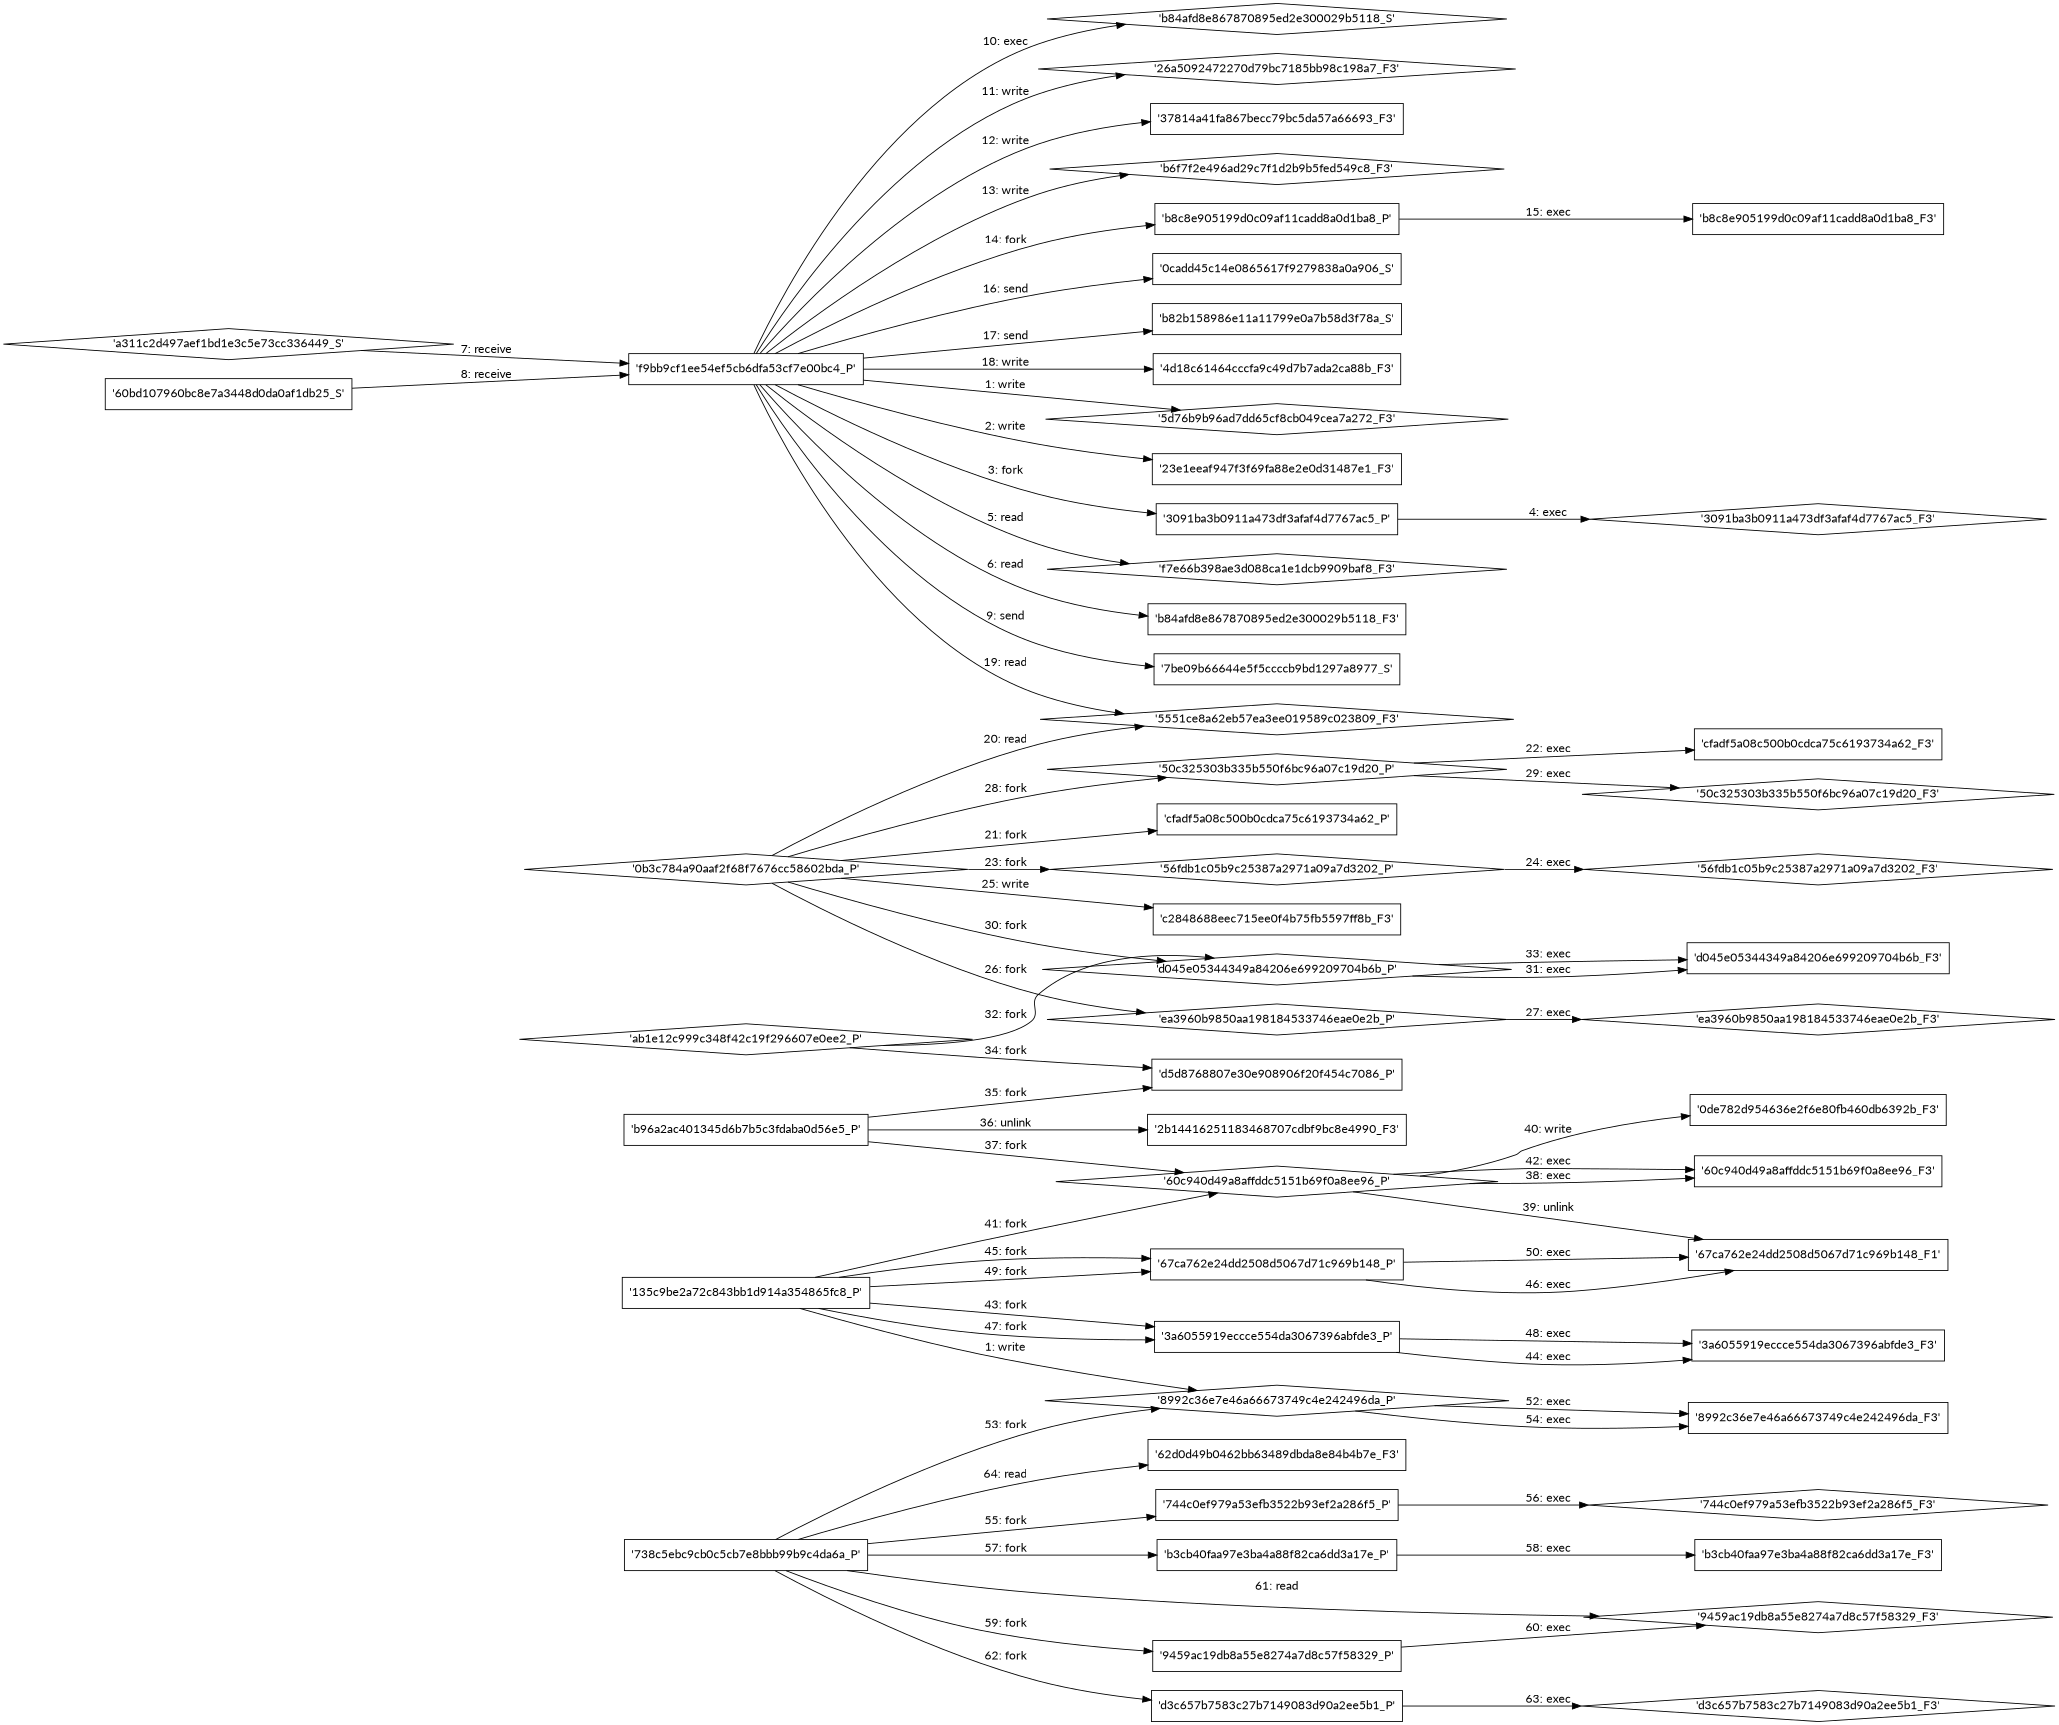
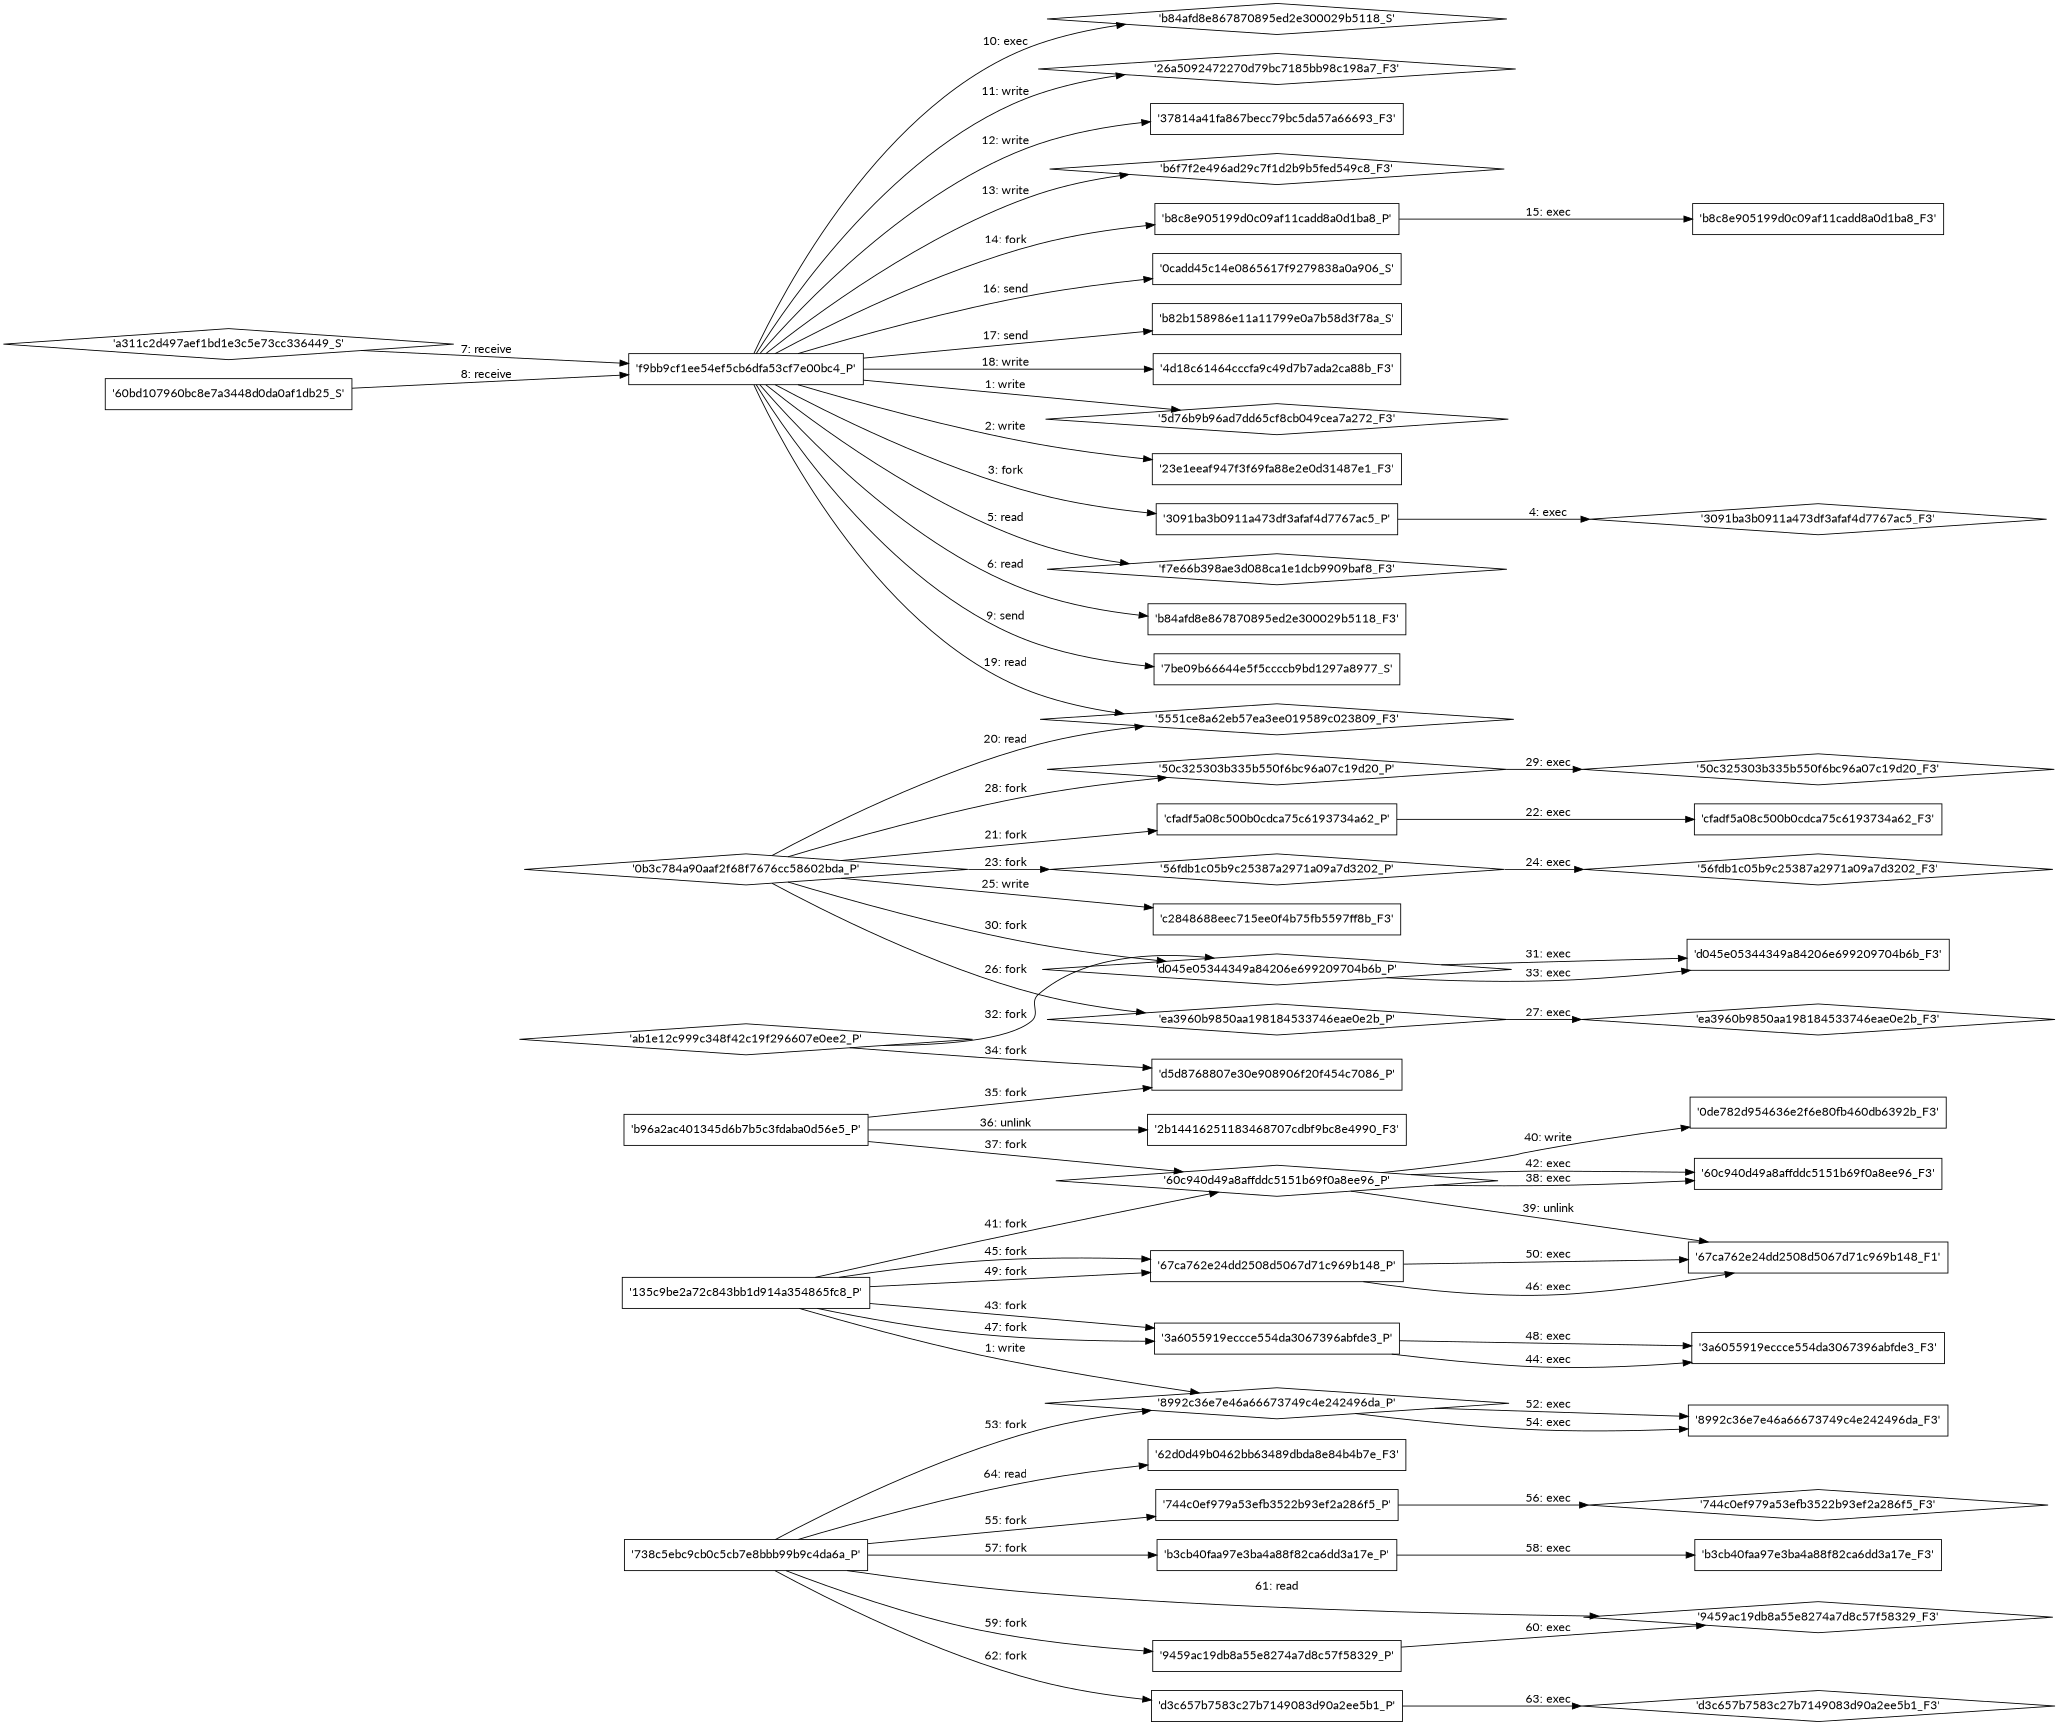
edge "'50c325303b335b550f6bc96a07c19d20_P'" -> "'cfadf5a08c500b0cdca75c6193734a62_F3'": now "'cfadf5a08c500b0cdca75c6193734a62_P'" -> "'cfadf5a08c500b0cdca75c6193734a62_F3'"
